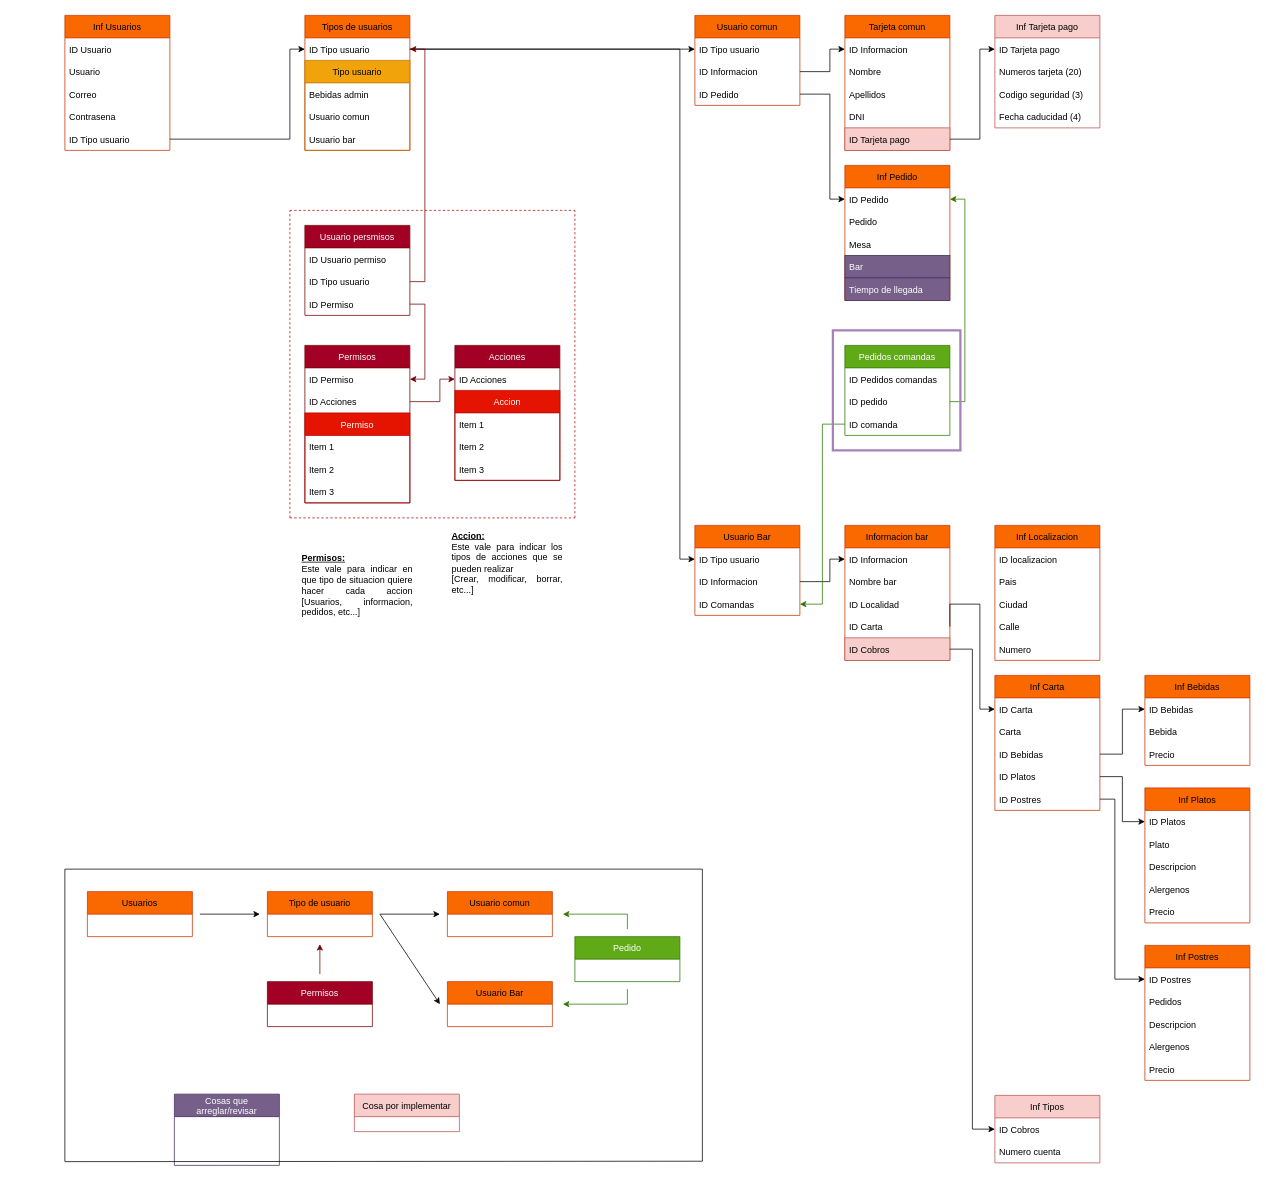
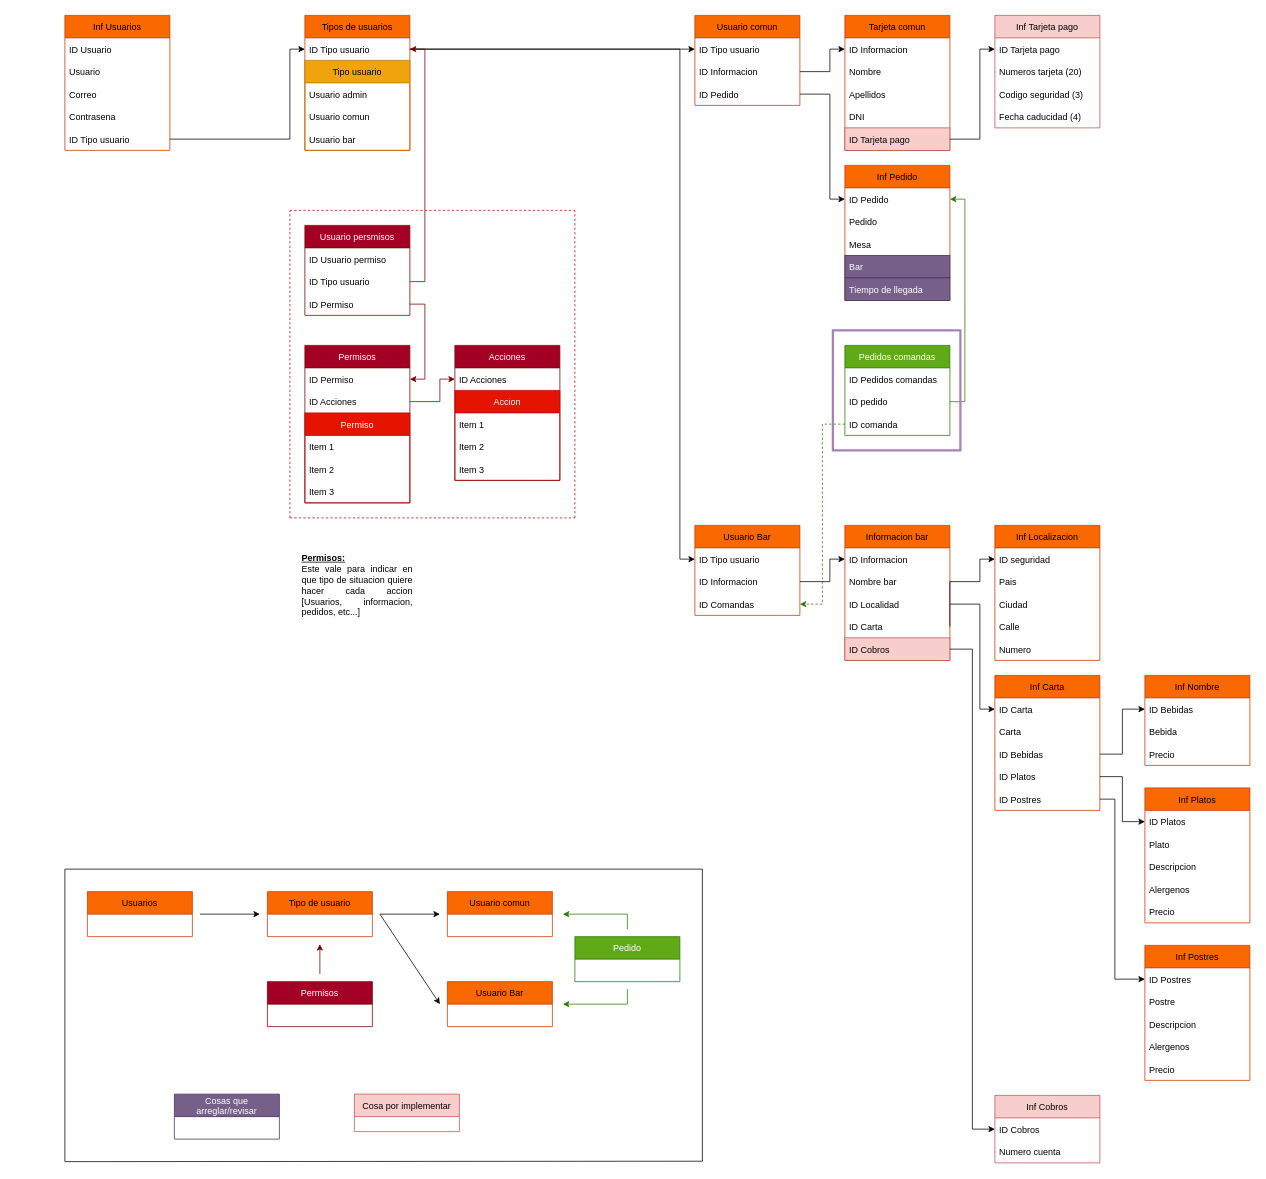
node "Bebidas admin": label "Bebidas admin" -> "Usuario admin"
edge "ID comanda" -> "ID Comandas": style solid -> dashed
node "ID localizacion": label "ID localizacion" -> "ID seguridad"
node "Accion: Este vale para indicar los tipos de acciones que se pueden realizar [Crear, modificar, borrar, etc...]": removed
edge "ID Localidad" -> "Inf Localizacion": added
node "Inf Bebidas": label "Inf Bebidas" -> "Inf Nombre"
node "Pedidos": label "Pedidos" -> "Postre"
node "Inf Tipos": label "Inf Tipos" -> "Inf Cobros"
node "Cosas que arreglar/revisar": size 105x71 -> 105x45
